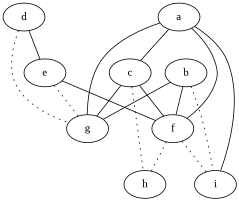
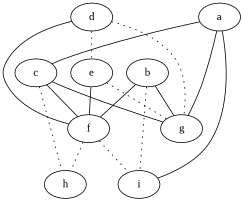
edge "d" -- "e": style solid -> dotted
edge "a" -- "f": now "d" -- "f"
